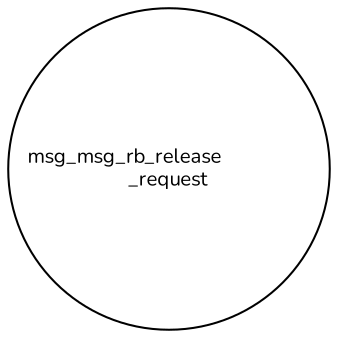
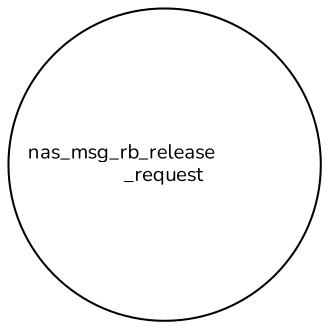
node "msg_msg_rb_release _request": label "msg_msg_rb_release _request" -> "nas_msg_rb_release _request"
